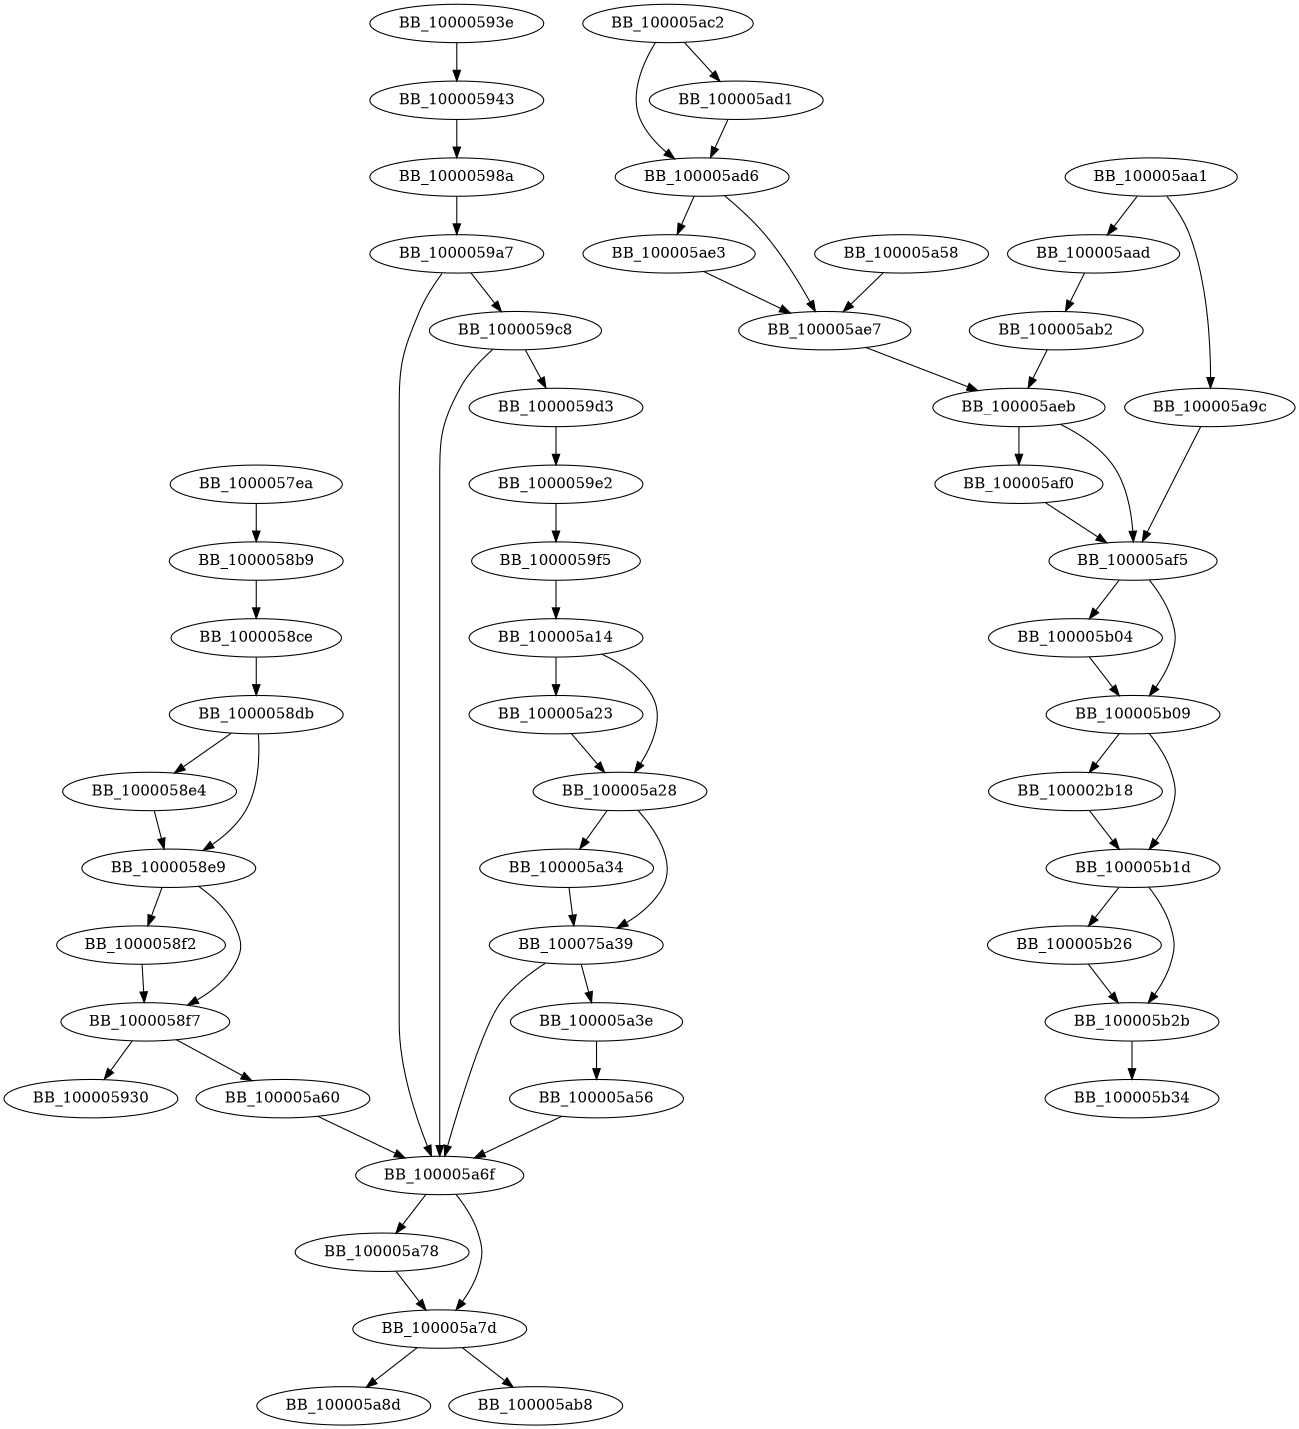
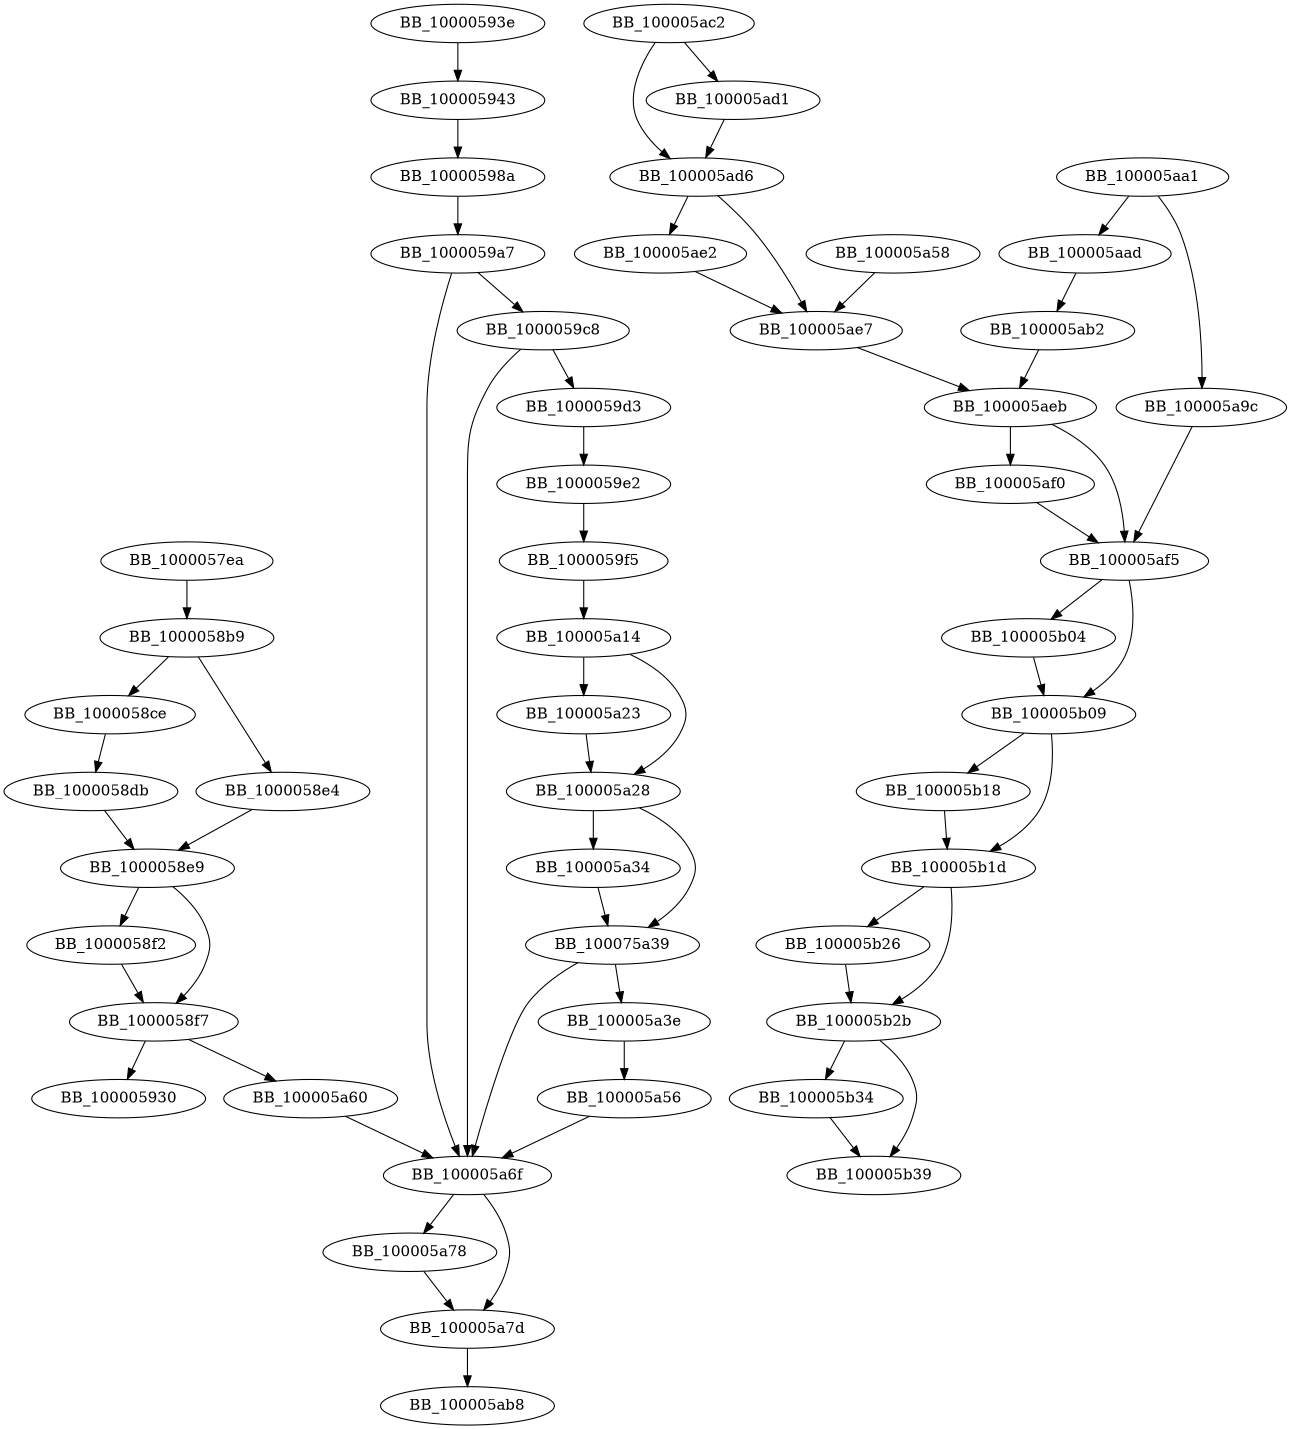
node "BB_100005ae3": label "BB_100005ae3" -> "BB_100005ae2"
edge "BB_1000058db" -> "BB_1000058e4": now "BB_1000058b9" -> "BB_1000058e4"
node "BB_100002b18": label "BB_100002b18" -> "BB_100005b18"
node "BB_100005b39": added
node "BB_100005a8d": removed
